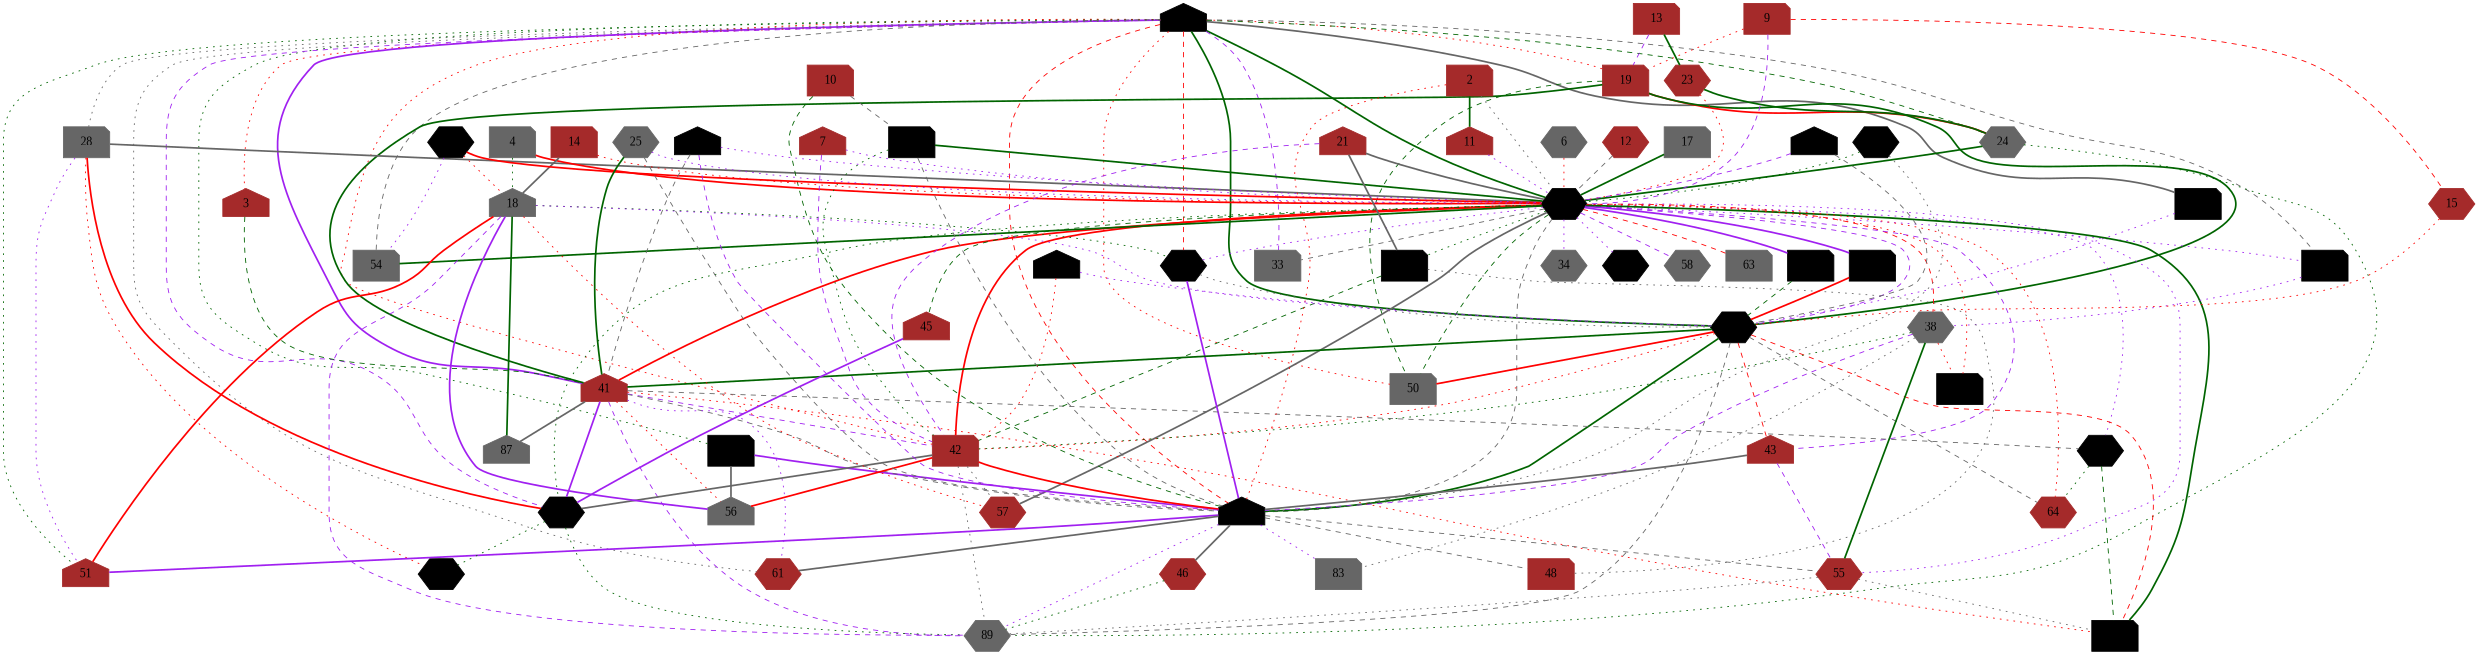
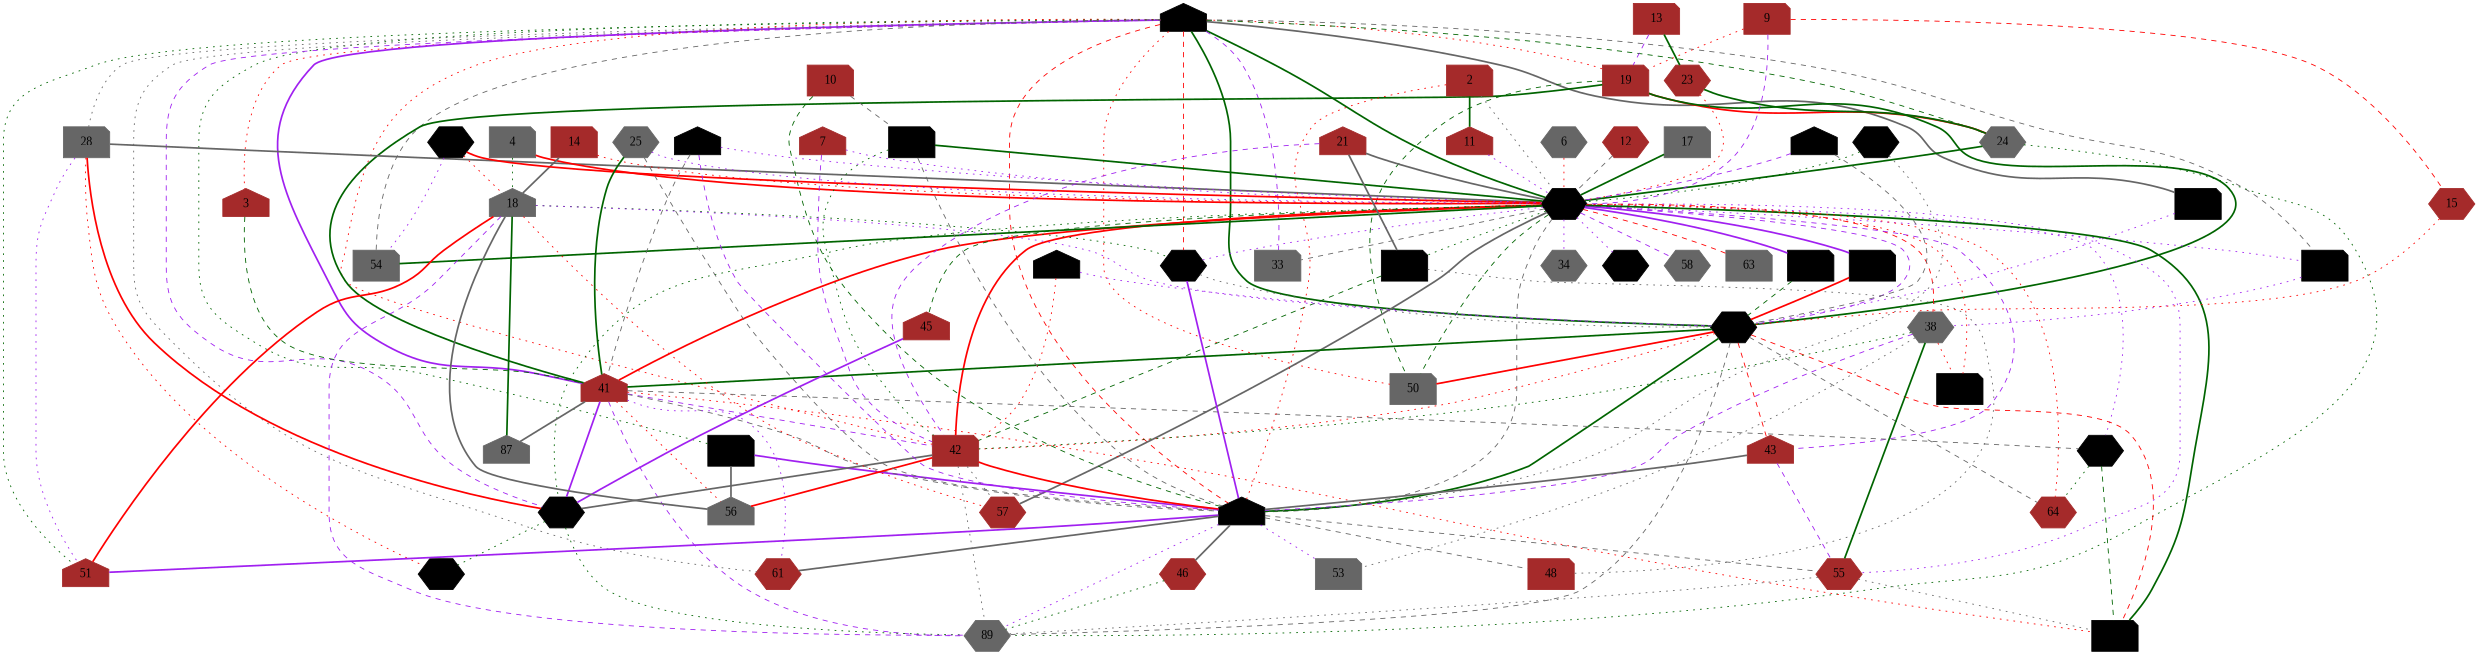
edge "18" -- "56": color purple -> gray40
node "83": label "83" -> "53"
